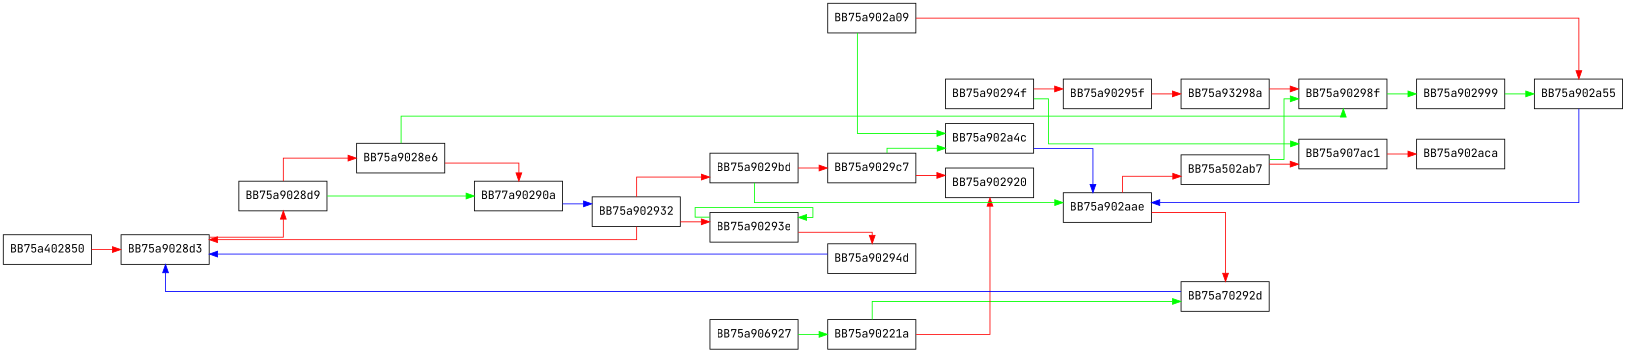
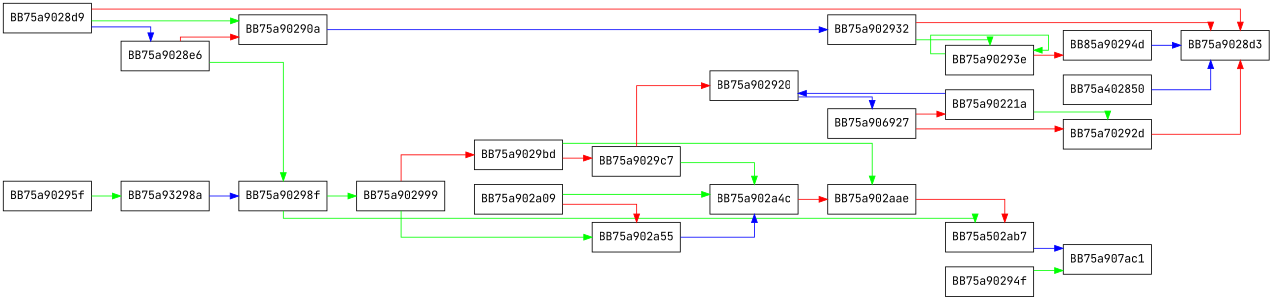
edge "BB75a90294f" -> "BB75a90295f": removed
edge "BB75a93298a" -> "BB75a90298f": color red -> blue
edge "BB75a90295f" -> "BB75a93298a": color red -> green
edge "BB75a902920" -> "BB75a906927": added
edge "BB75a502ab7" -> "BB75a90298f": reversed
edge "BB75a902a4c" -> "BB75a902aae": color blue -> red
node "BB75a902aca": removed
edge "BB75a9028d9" -> "BB75a9028e6": color red -> blue
edge "BB75a502ab7" -> "BB75a907ac1": color red -> blue
edge "BB75a902932" -> "BB75a9029bd": now "BB75a902999" -> "BB75a9029bd"
node "BB77a90290a": label "BB77a90290a" -> "BB75a90290a"
edge "BB75a902a55" -> "BB75a902aae": now "BB75a902a55" -> "BB75a902a4c"
edge "BB75a902aae" -> "BB75a70292d": now "BB75a906927" -> "BB75a70292d"
edge "BB75a902932" -> "BB75a90293e": color red -> green
edge "BB75a9028d3" -> "BB75a9028d9": reversed
edge "BB75a402850" -> "BB75a9028d3": color red -> blue
node "BB75a90294d": label "BB75a90294d" -> "BB85a90294d"
edge "BB75a70292d" -> "BB75a9028d3": color blue -> red
edge "BB75a90221a" -> "BB75a902920": color red -> blue
edge "BB75a906927" -> "BB75a90221a": color green -> red
